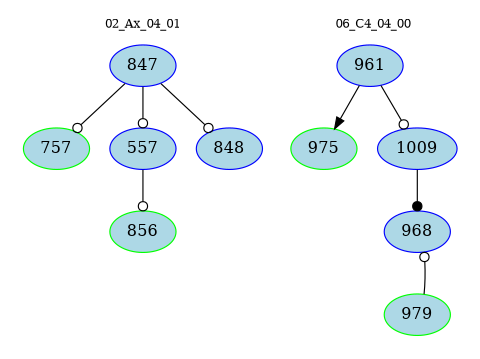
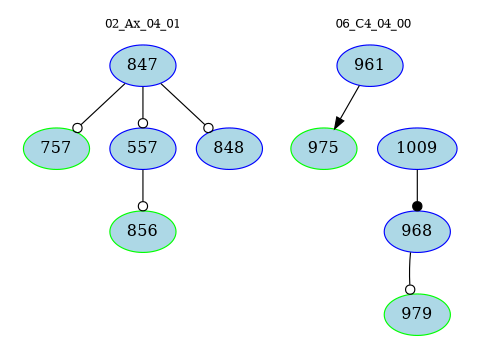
edge "961" -> "1009": removed
edge "979" -> "968": reversed
